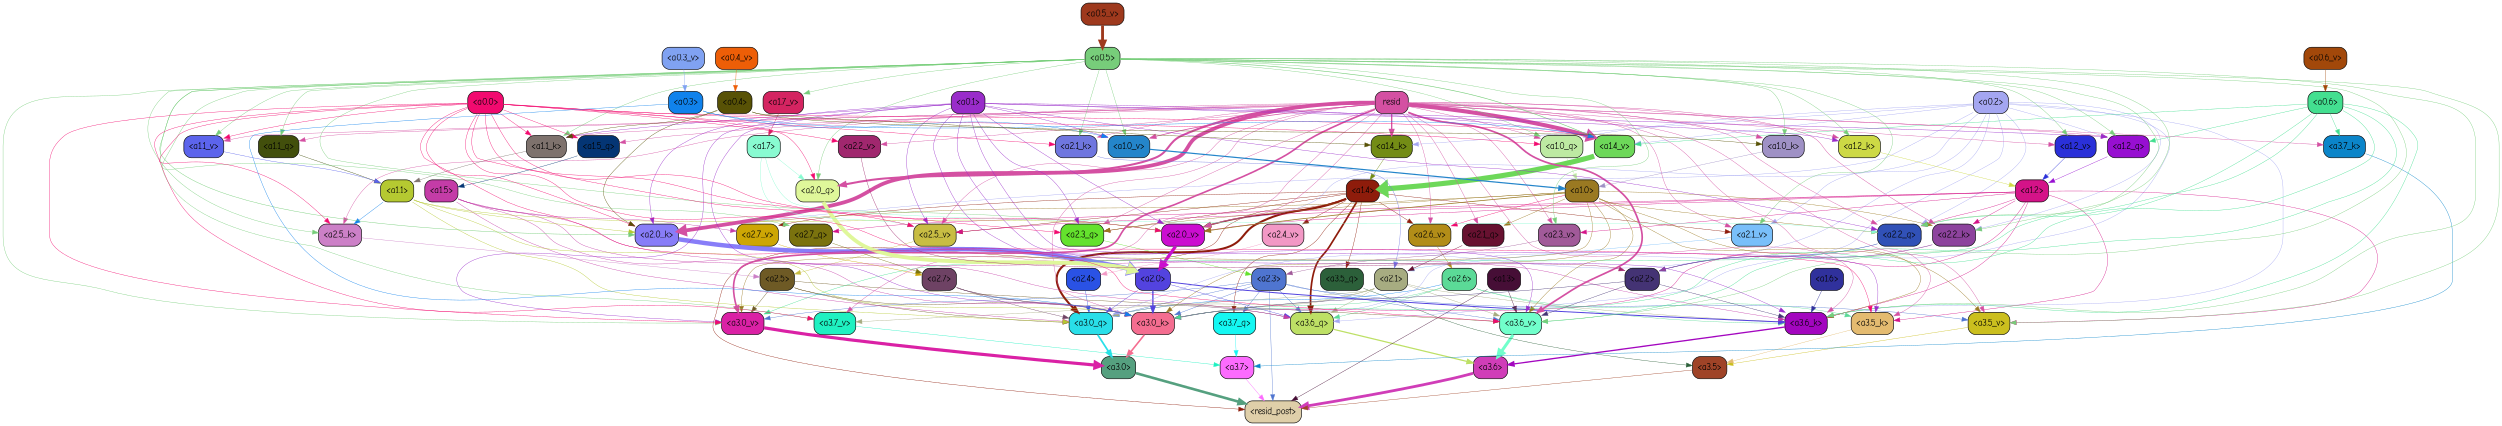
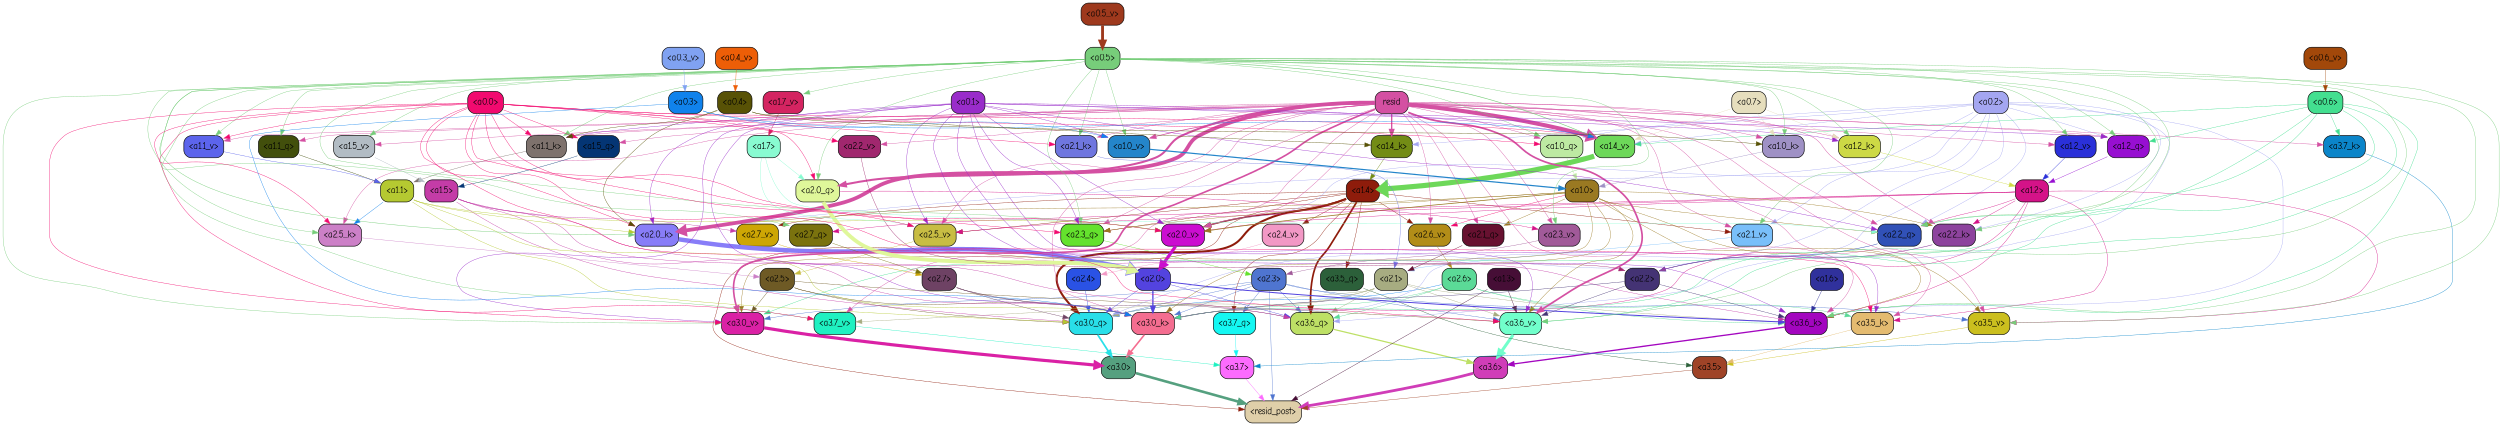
node "<a0.7>": added
edge "<a0.5>" -> "<a2.3_q>": added
node "<a1.5_v>": added
edge "<a1.2>" -> "<a2.3_v>": now "<a2.0_q>" -> "<a2.3_v>"
